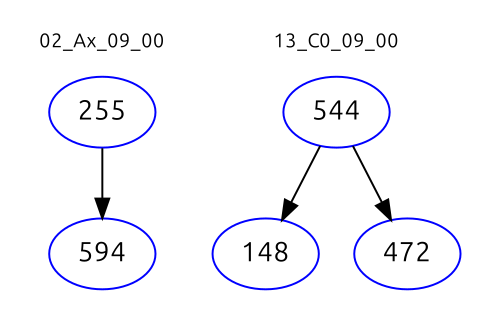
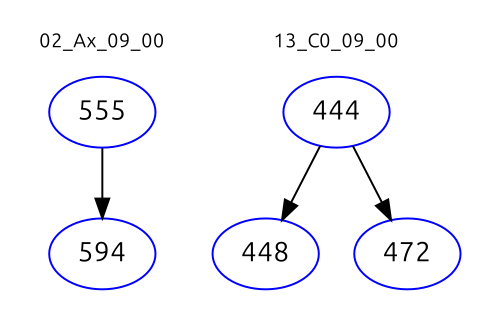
node "255": label "255" -> "555"
node "544": label "544" -> "444"
node "148": label "148" -> "448"
